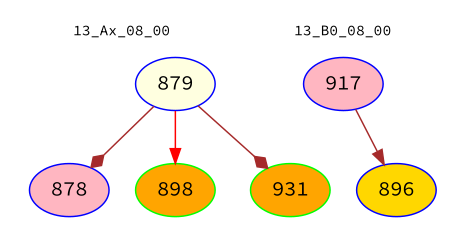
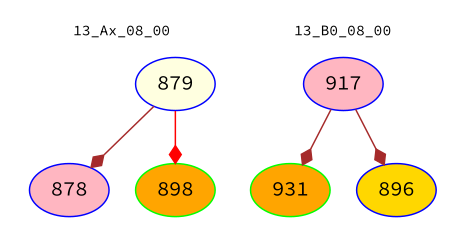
edge "879" -> "931": now "917" -> "931"
edge "879" -> "898": arrowhead normal -> diamond
edge "917" -> "896": arrowhead normal -> diamond
